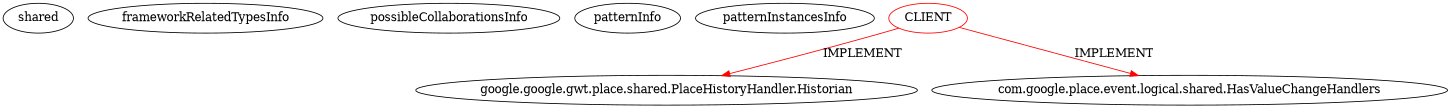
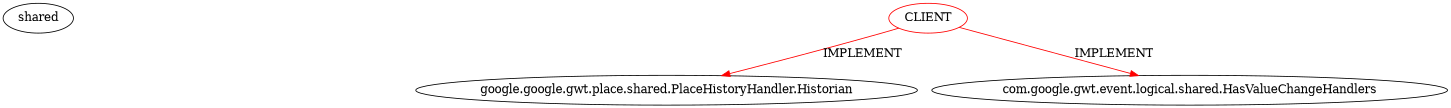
node "frameworkRelatedTypesInfo": removed
node "possibleCollaborationsInfo": removed
node "patternInfo": removed
node "patternInstancesInfo": removed
node "com.google.place.event.logical.shared.HasValueChangeHandlers": label "com.google.place.event.logical.shared.HasValueChangeHandlers" -> "com.google.gwt.event.logical.shared.HasValueChangeHandlers"
